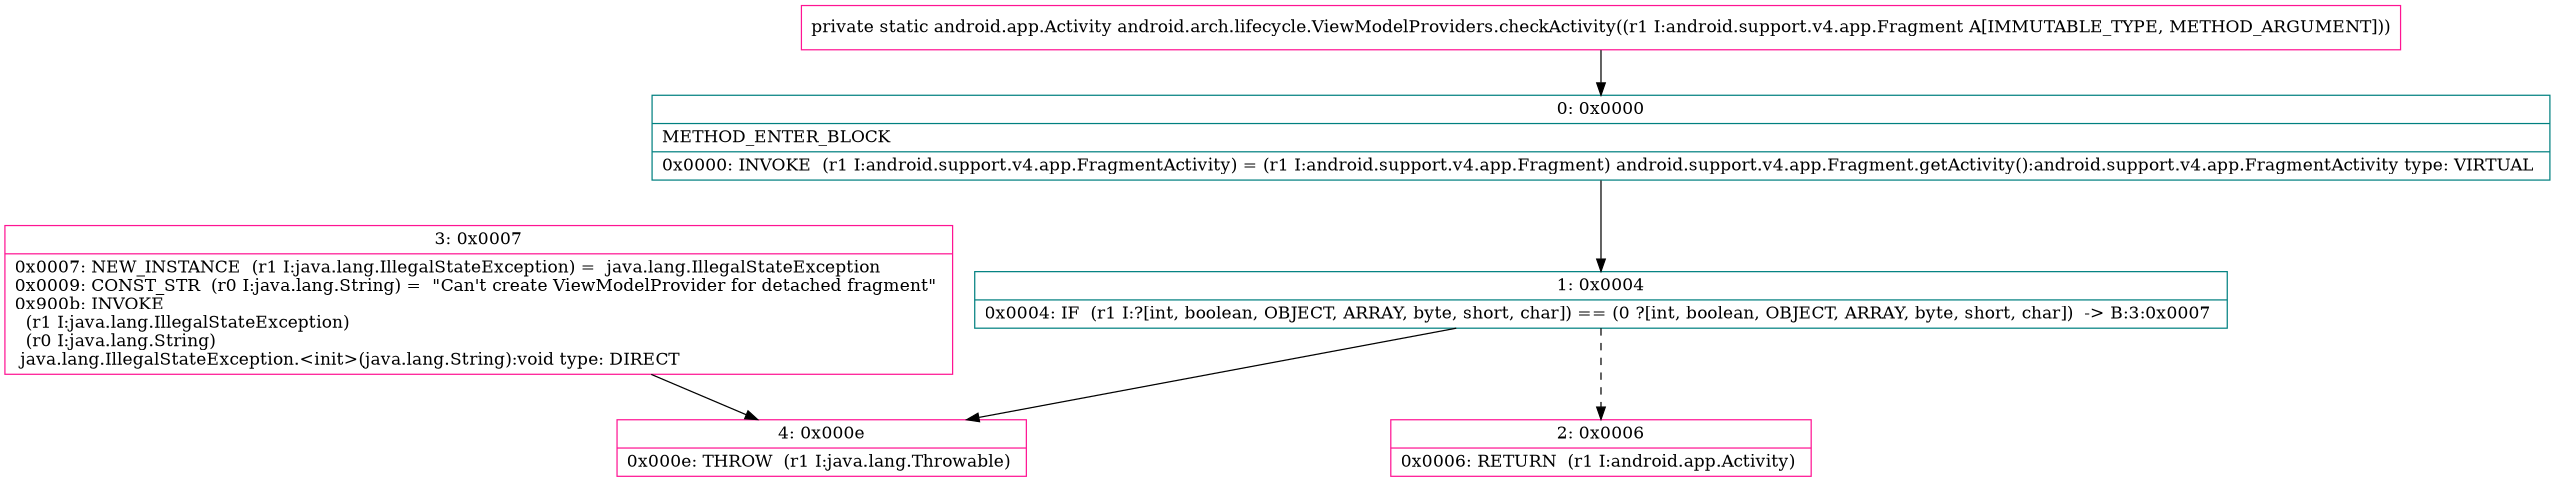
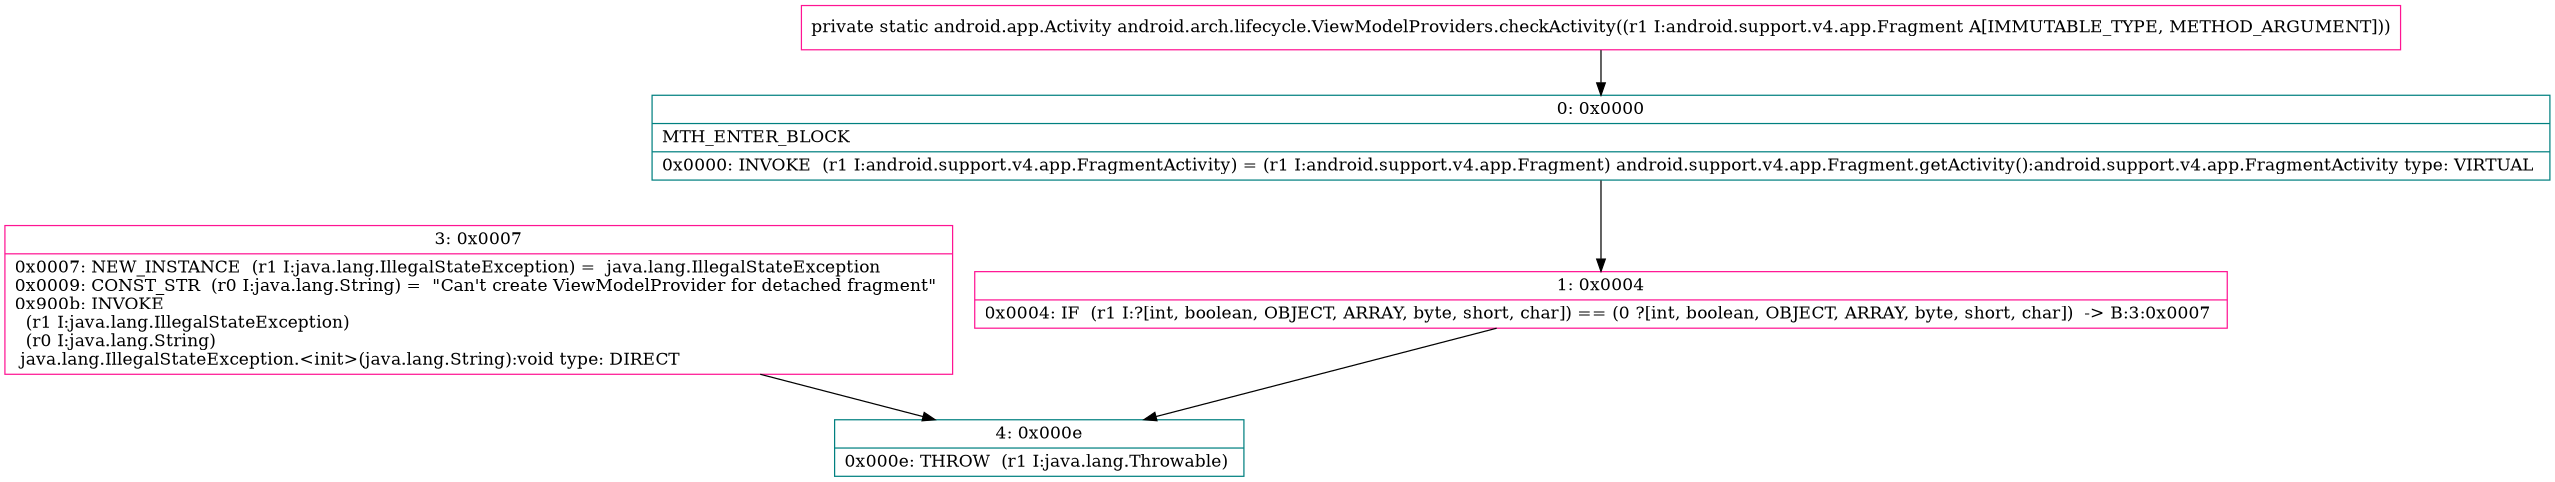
node "0: 0x0000": text "METHOD_ENTER_BLOCK" -> "MTH_ENTER_BLOCK"
node "1: 0x0004": color teal -> deeppink
node "4: 0x000e": color deeppink -> teal
node "2: 0x0006": removed
